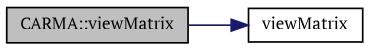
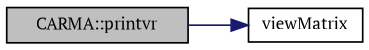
node "CARMA::viewMatrix": label "CARMA::viewMatrix" -> "CARMA::printvr"
